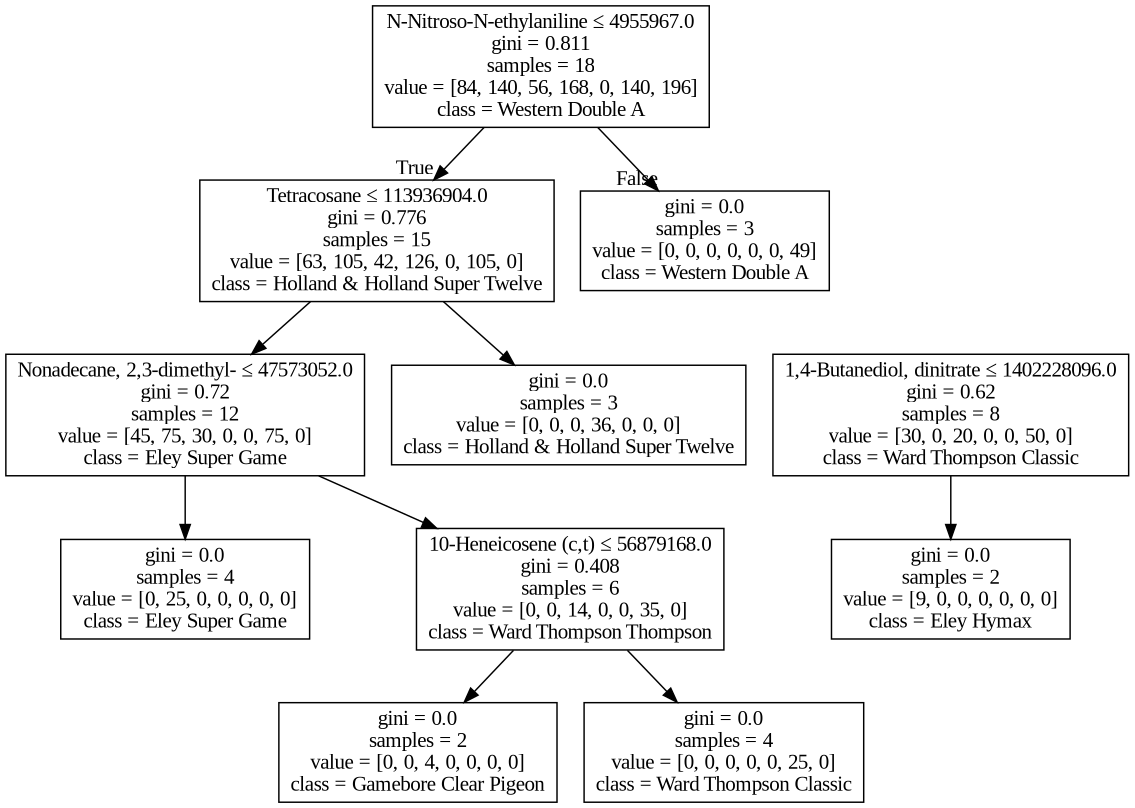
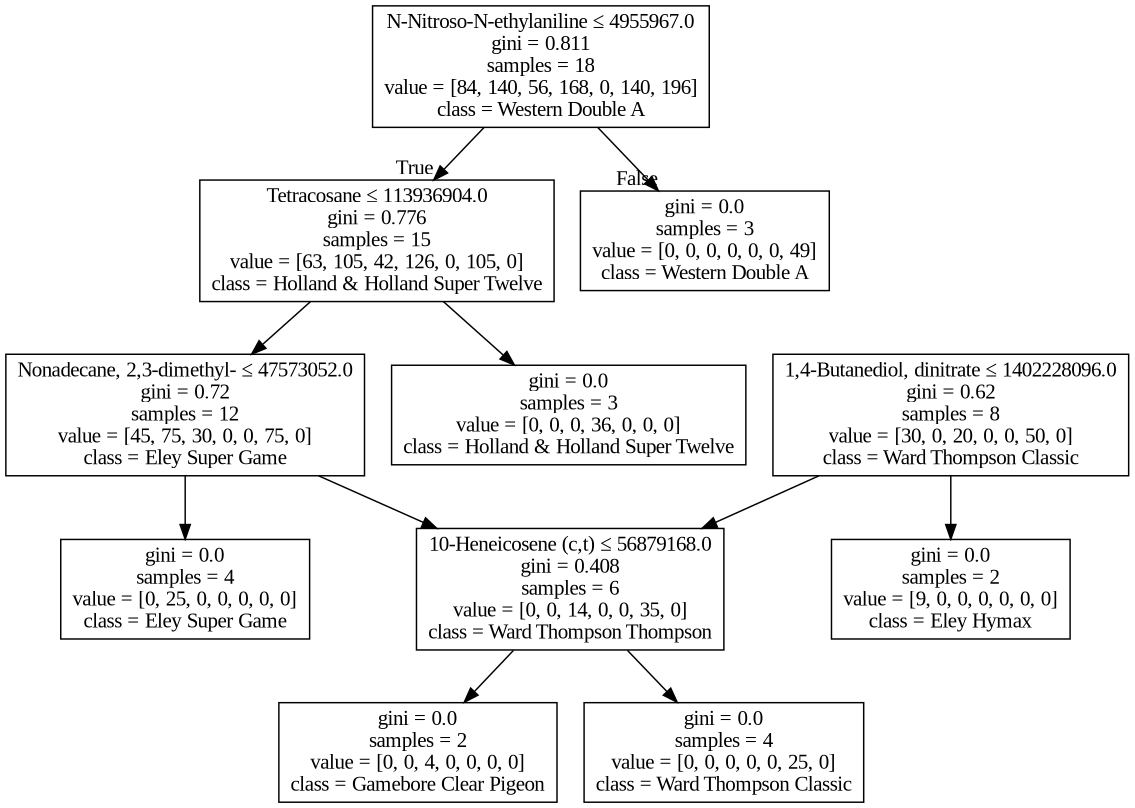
edge "1,4-Butanediol, dinitrate ≤ 1402228096.0" -> "10-Heneicosene (c,t) ≤ 56879168.0": added
